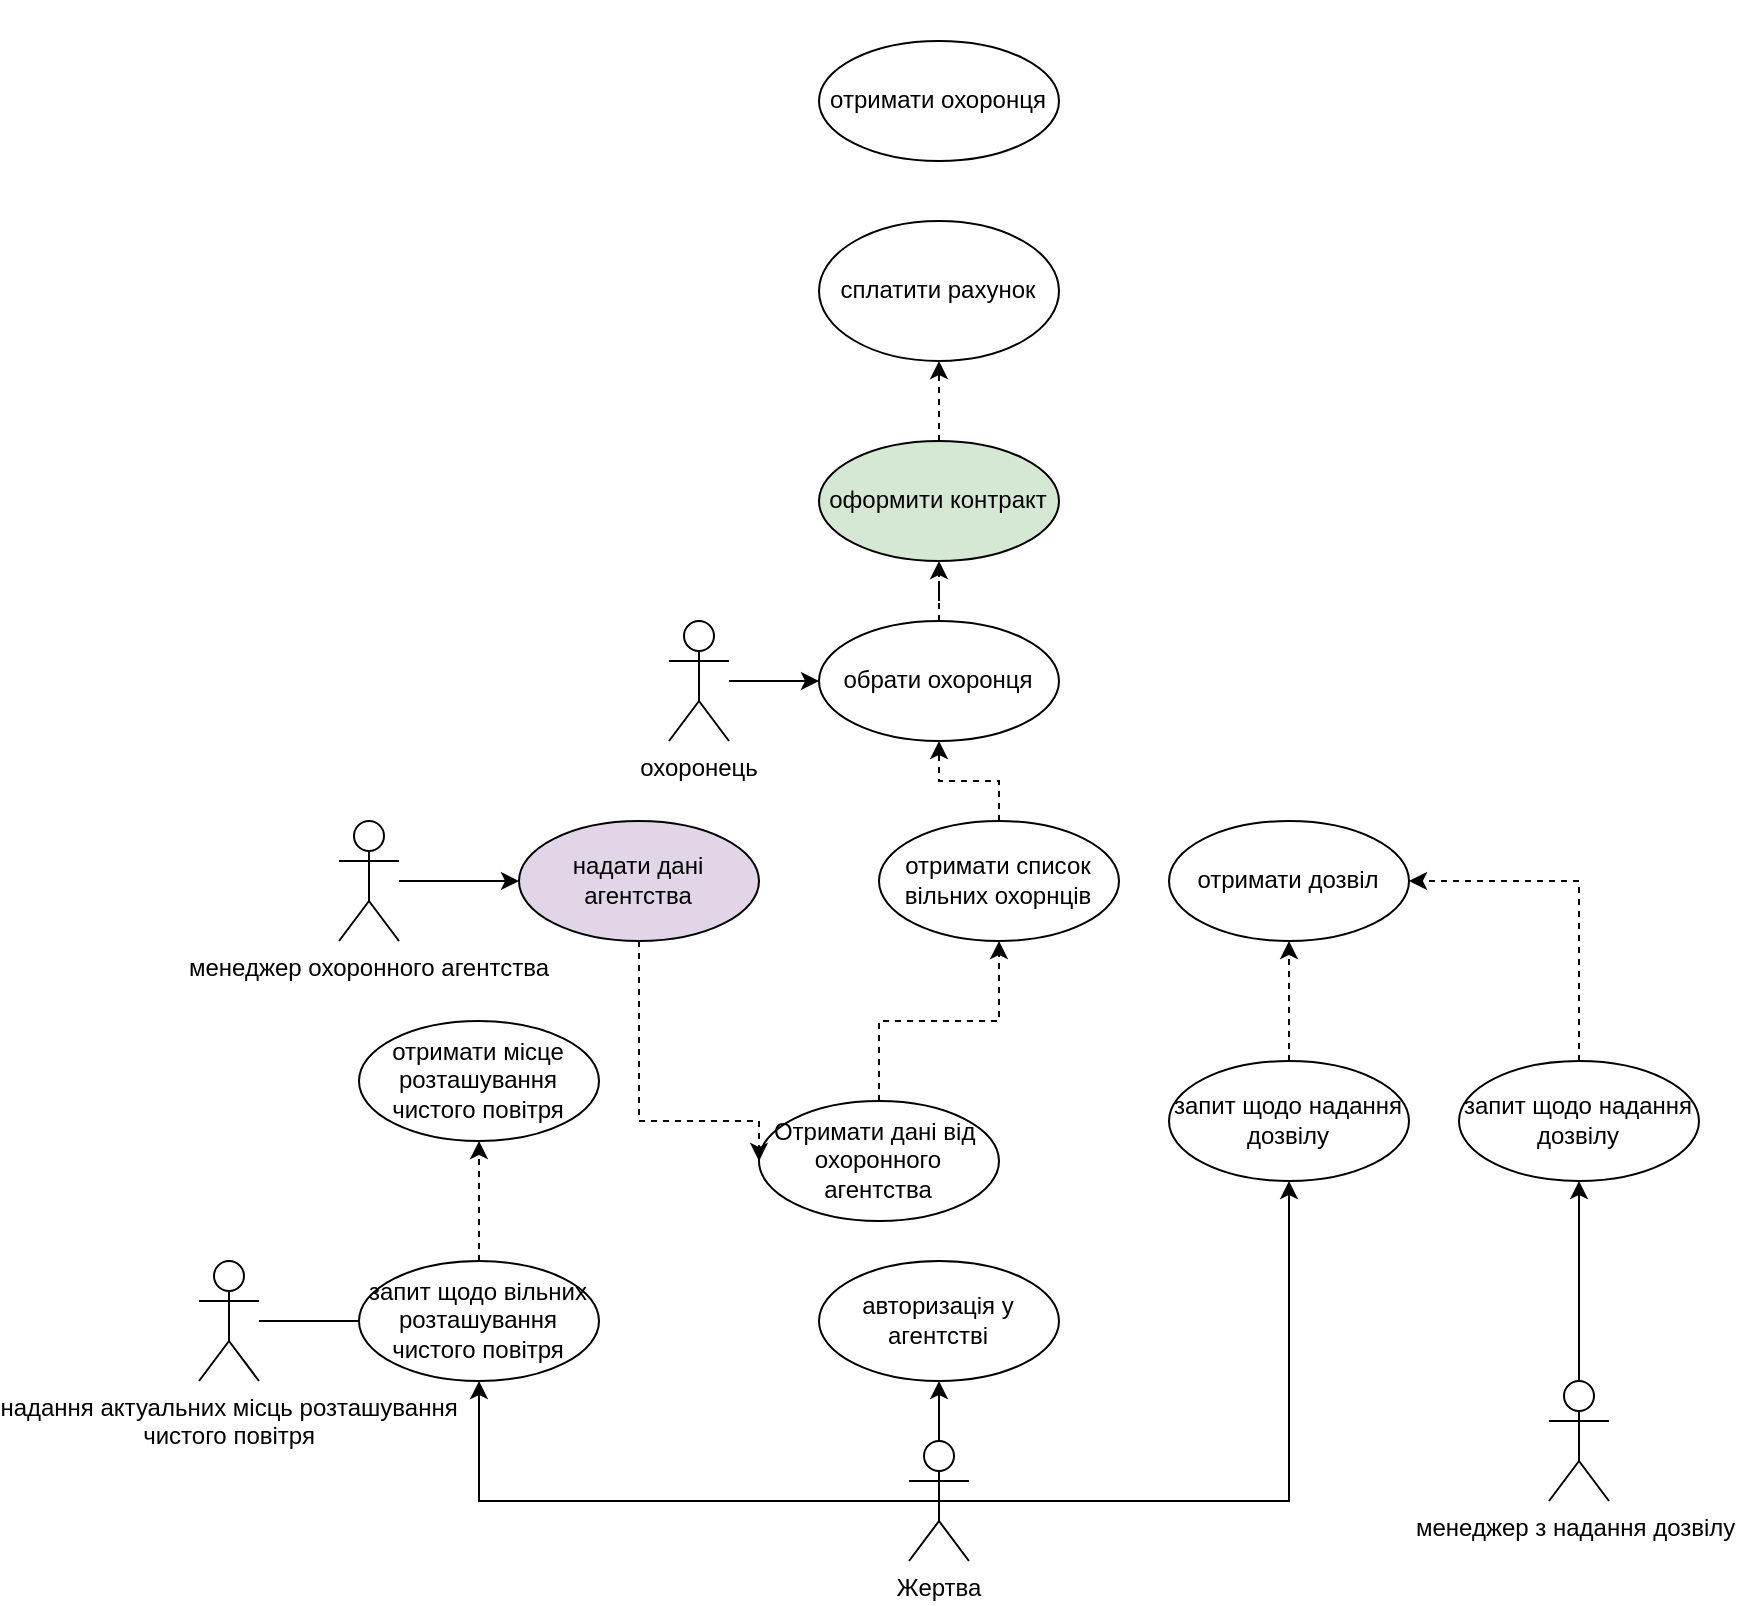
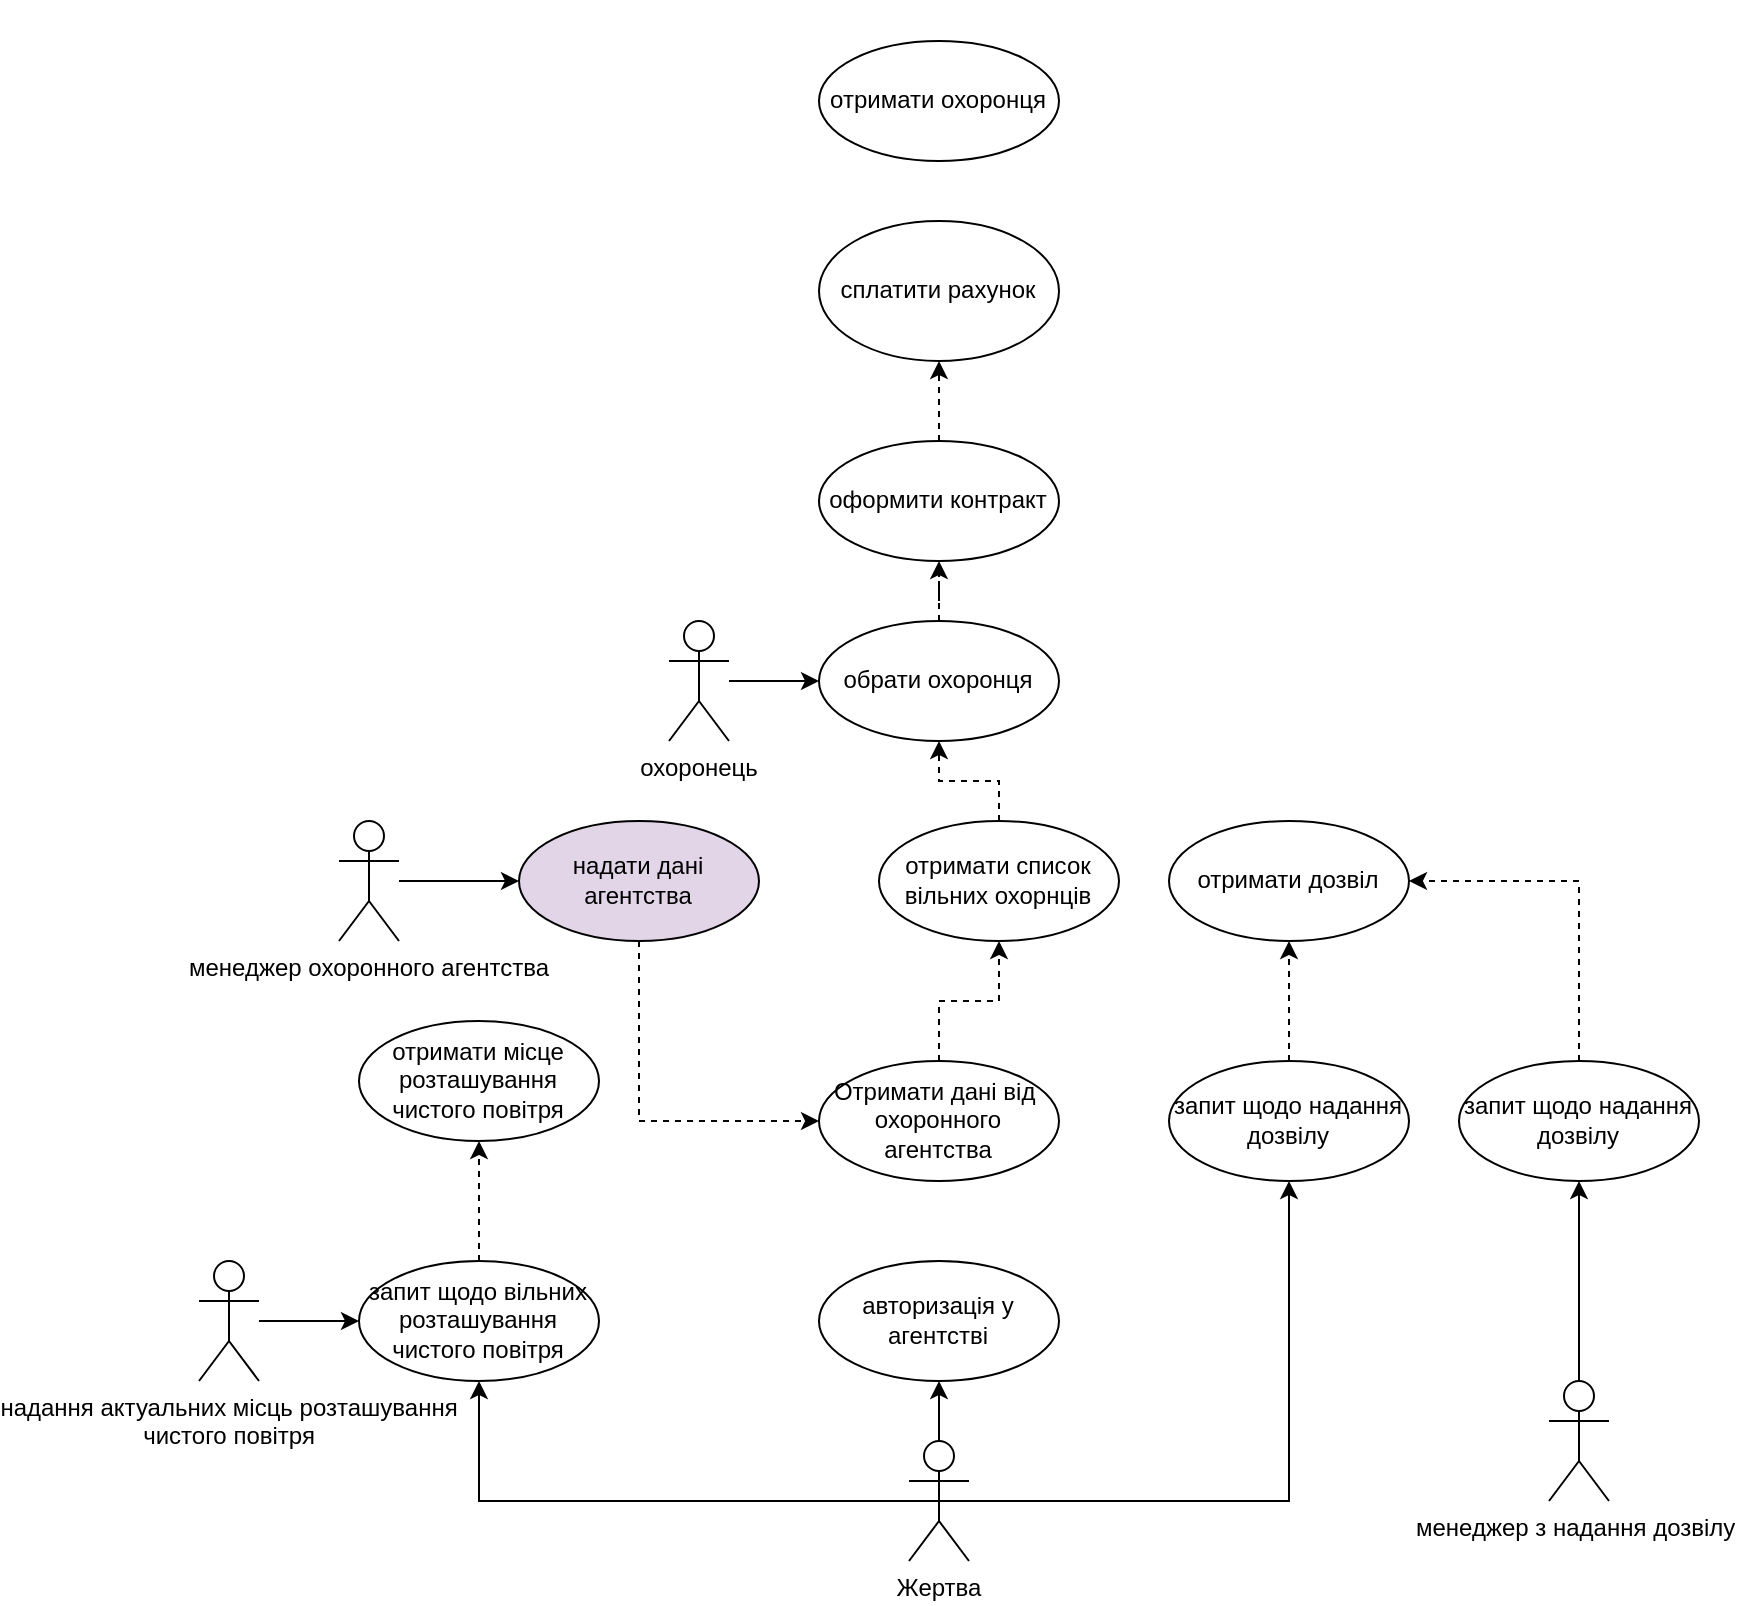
node "оформити контракт": fillcolor #d5e8d4 -> #ffffff
node "Отримати дані від охоронного агентства": moved (879, 1161) -> (939, 1121)
edge "надання актуальних місць розташування чистого повітря" -- "запит щодо вільних розташування чистого повітря": arrowhead none -> classic
